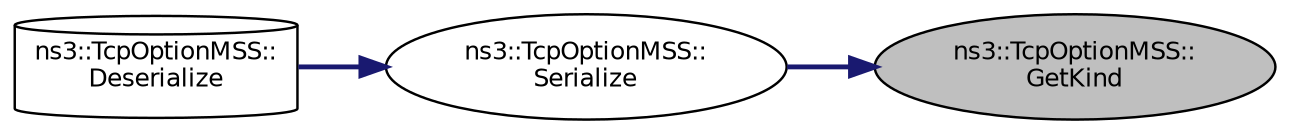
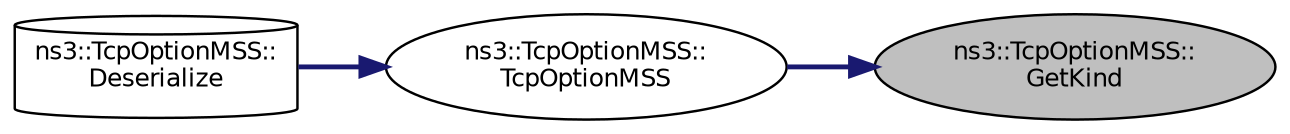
node "ns3::TcpOptionMSS:: Serialize": label "ns3::TcpOptionMSS:: Serialize" -> "ns3::TcpOptionMSS:: TcpOptionMSS"
